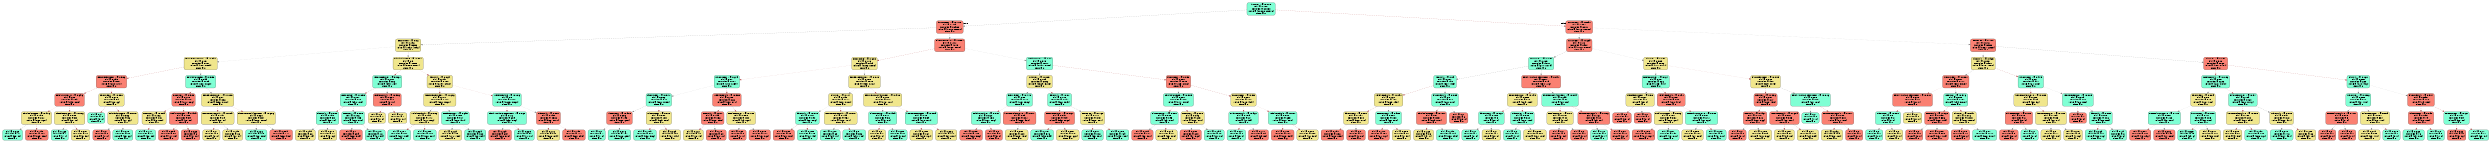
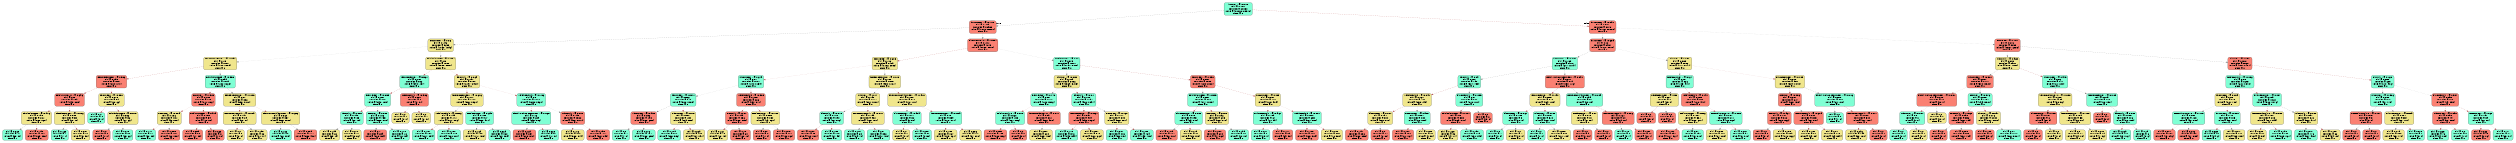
node "gini = 0.385 samples = 157 value = [66, 188] class = 1": added
node "gini = 0.0 samples = 1 value = [0, 2] class = 1": fillcolor aquamarine -> khaki
